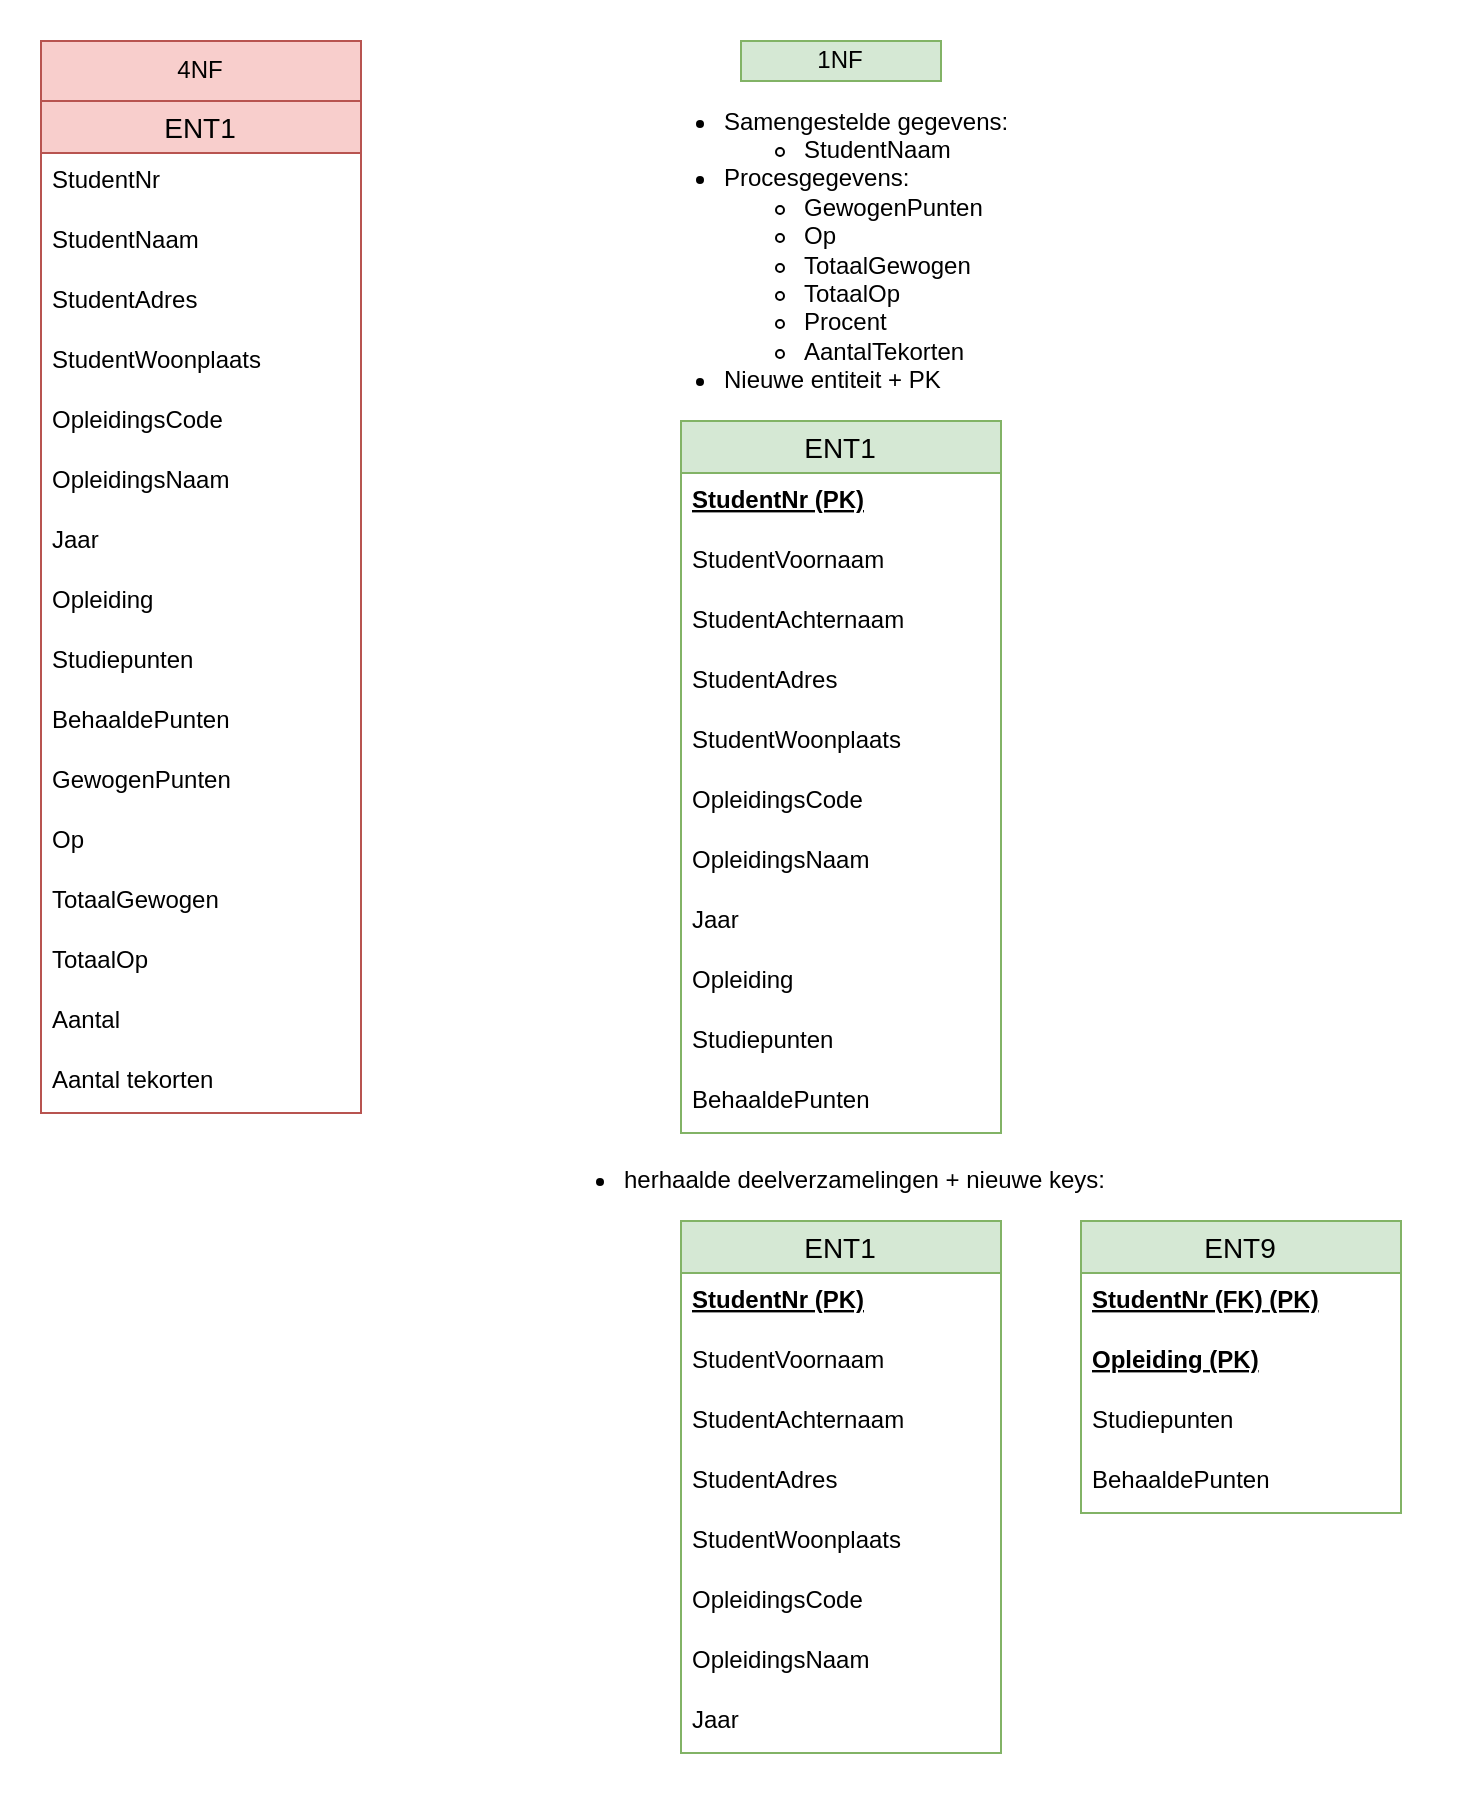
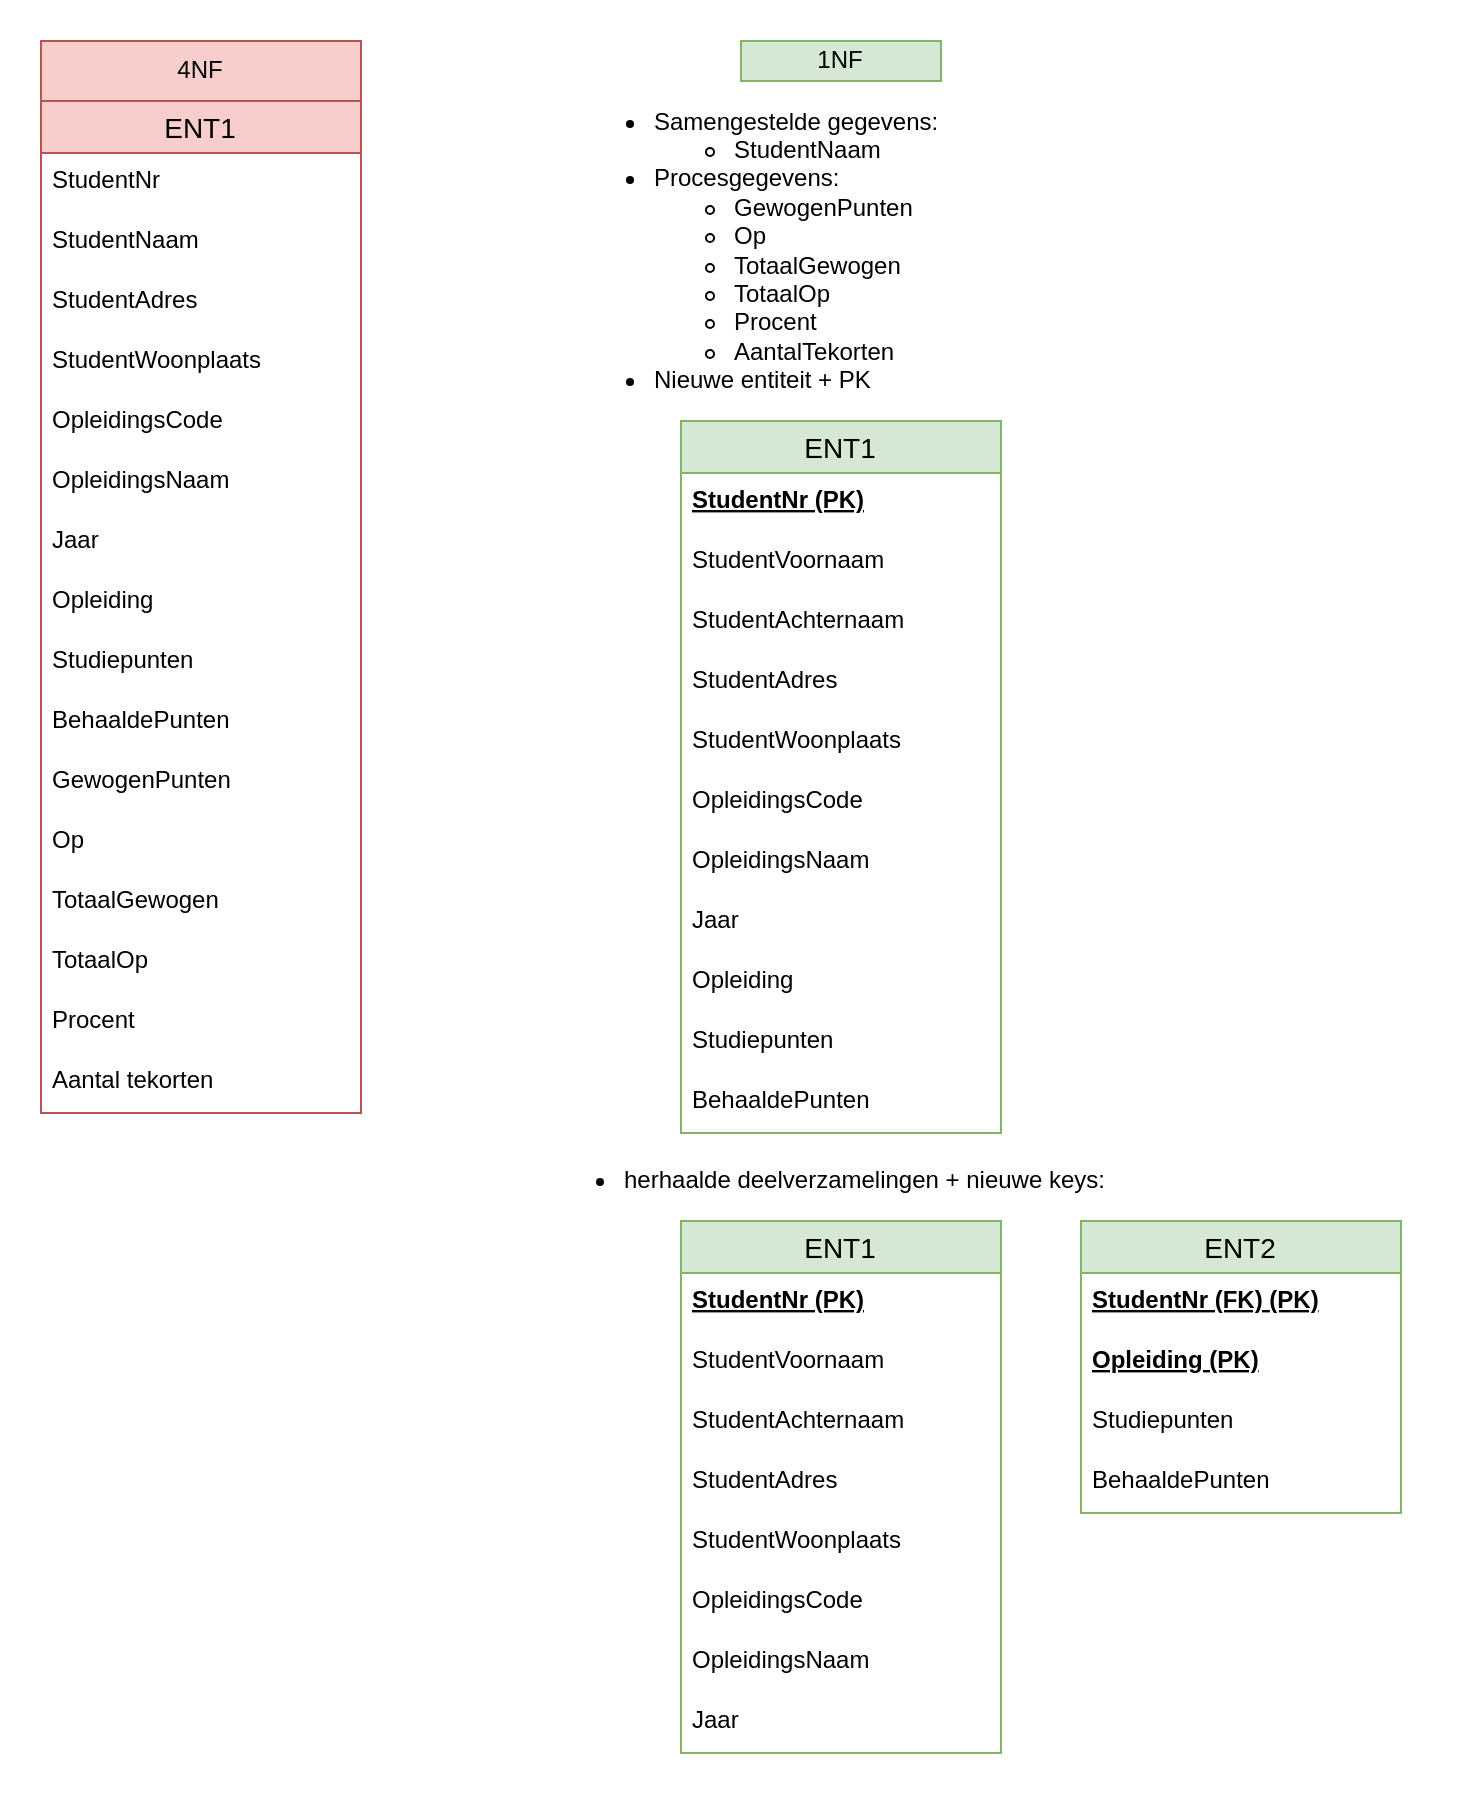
node "Samengestelde gegevens: StudentNaam Procesgegevens: GewogenPunten Op TotaalGewogen TotaalOp Procent AantalTekorten Nieuwe entiteit + PK": moved (1041, 251) -> (971, 251)
node "Aantal": label "Aantal" -> "Procent"
node "ENT9": label "ENT9" -> "ENT2"
